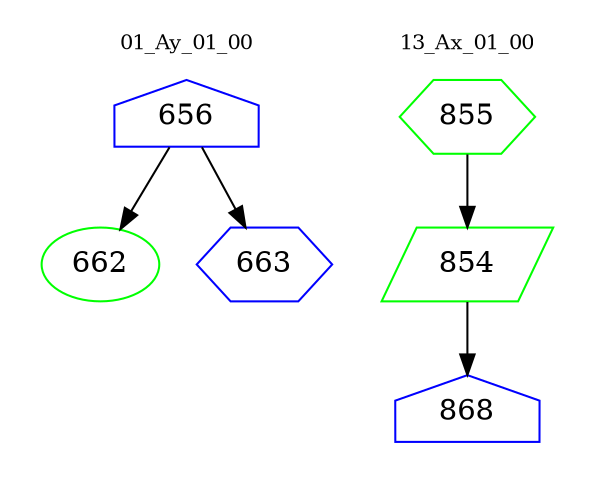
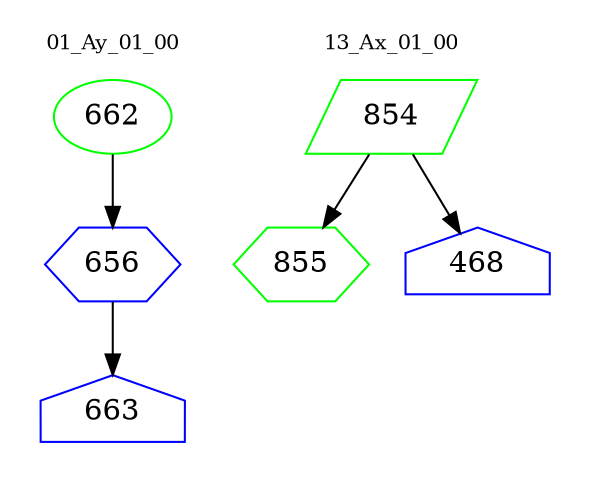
node "656": shape house -> hexagon
edge "656" -> "662": reversed
edge "855" -> "854": reversed
node "663": shape hexagon -> house
node "868": label "868" -> "468"
